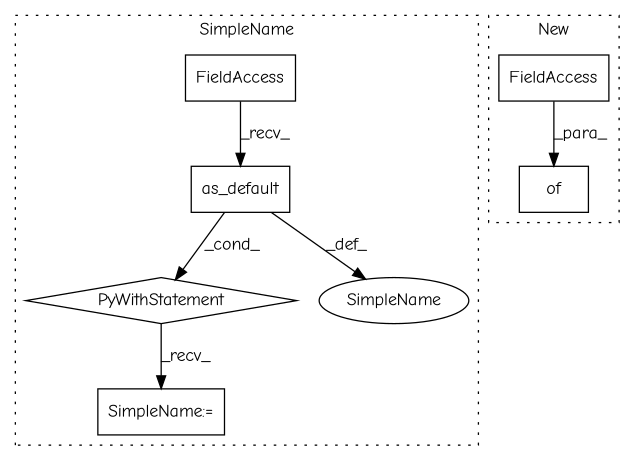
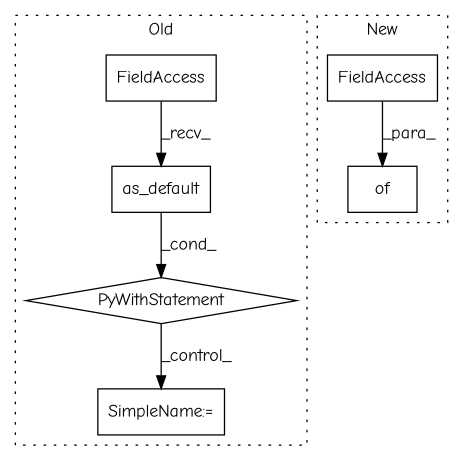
cluster "SimpleName": label "SimpleName" -> "Old"
node "SimpleName": removed
edge "PyWithStatement" -> "SimpleName:=": label "_recv_" -> "_control_"
